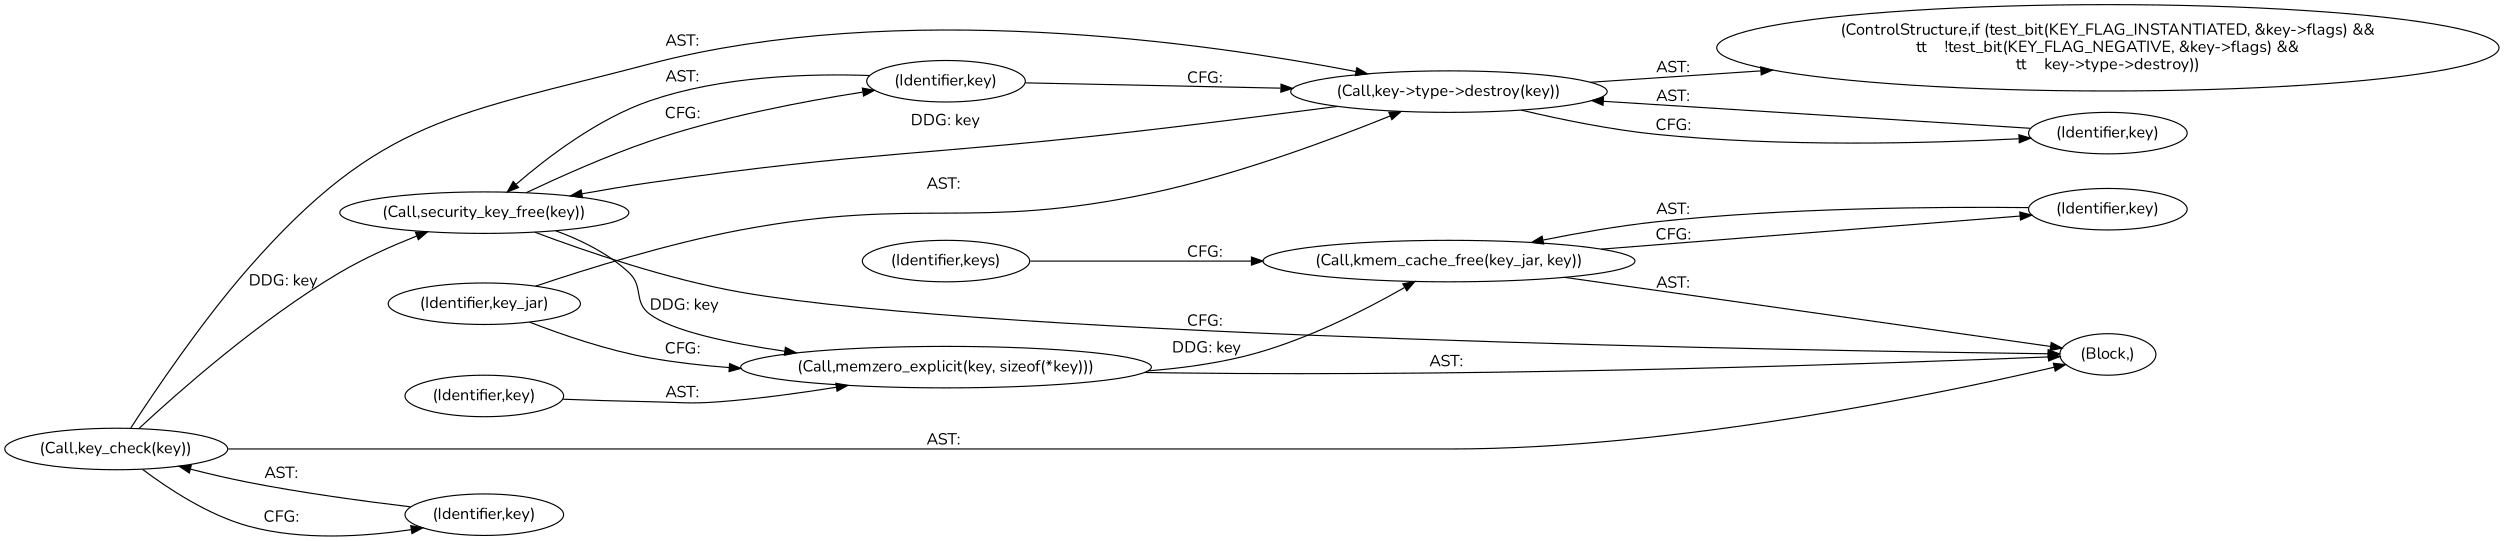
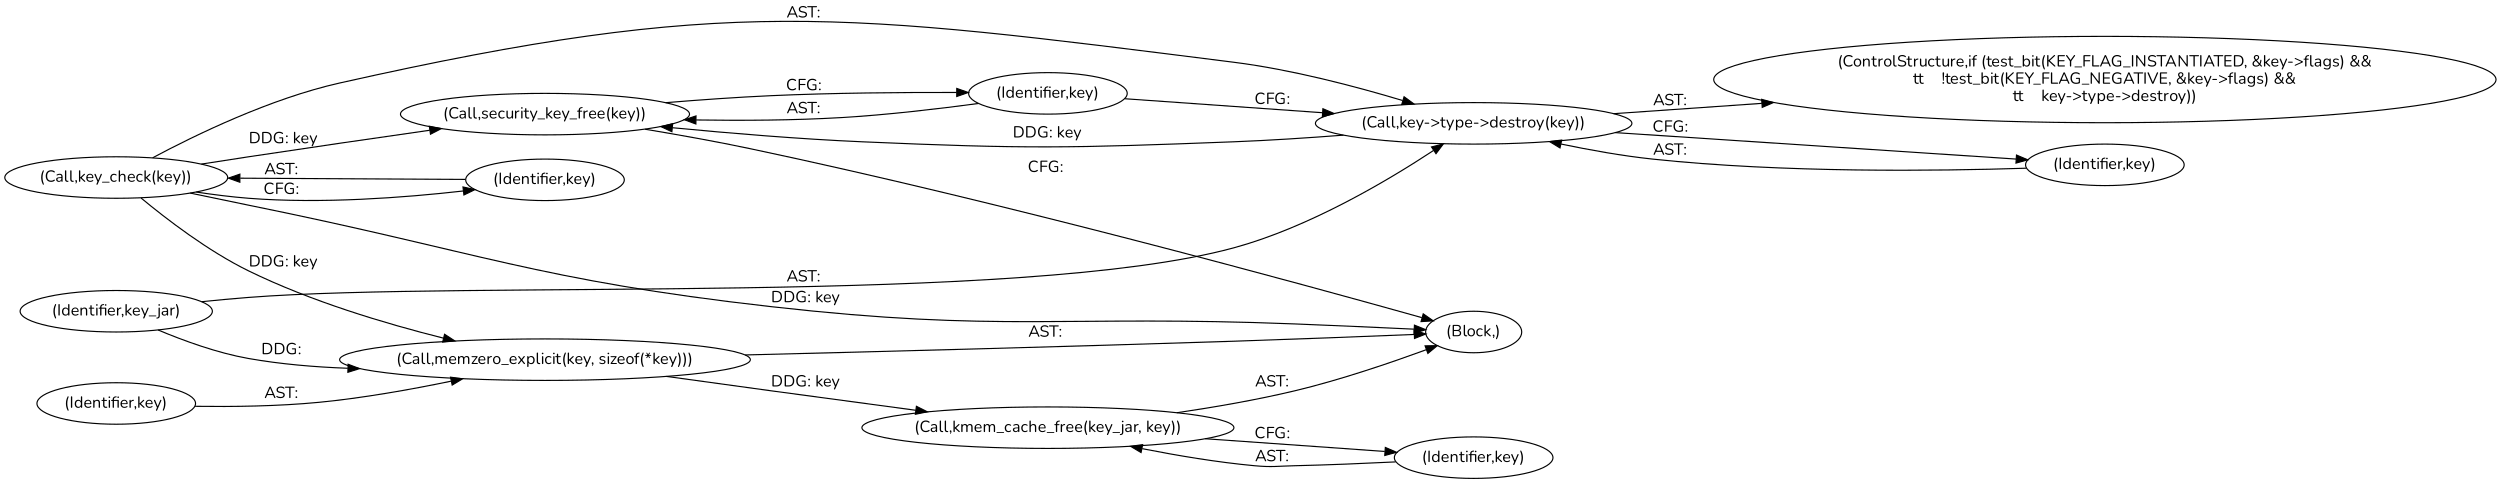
node "(Identifier,keys)": removed
edge "(Call,security_key_free(key))" -> "(Call,memzero_explicit(key, sizeof(*key)))": now "(Call,key_check(key))" -> "(Call,memzero_explicit(key, sizeof(*key)))"
edge "(Identifier,key_jar)" -> "(Call,memzero_explicit(key, sizeof(*key)))": label "CFG: " -> "DDG: "
edge "(Call,key_check(key))" -> "(Block,)": label "AST: " -> "DDG: key"
